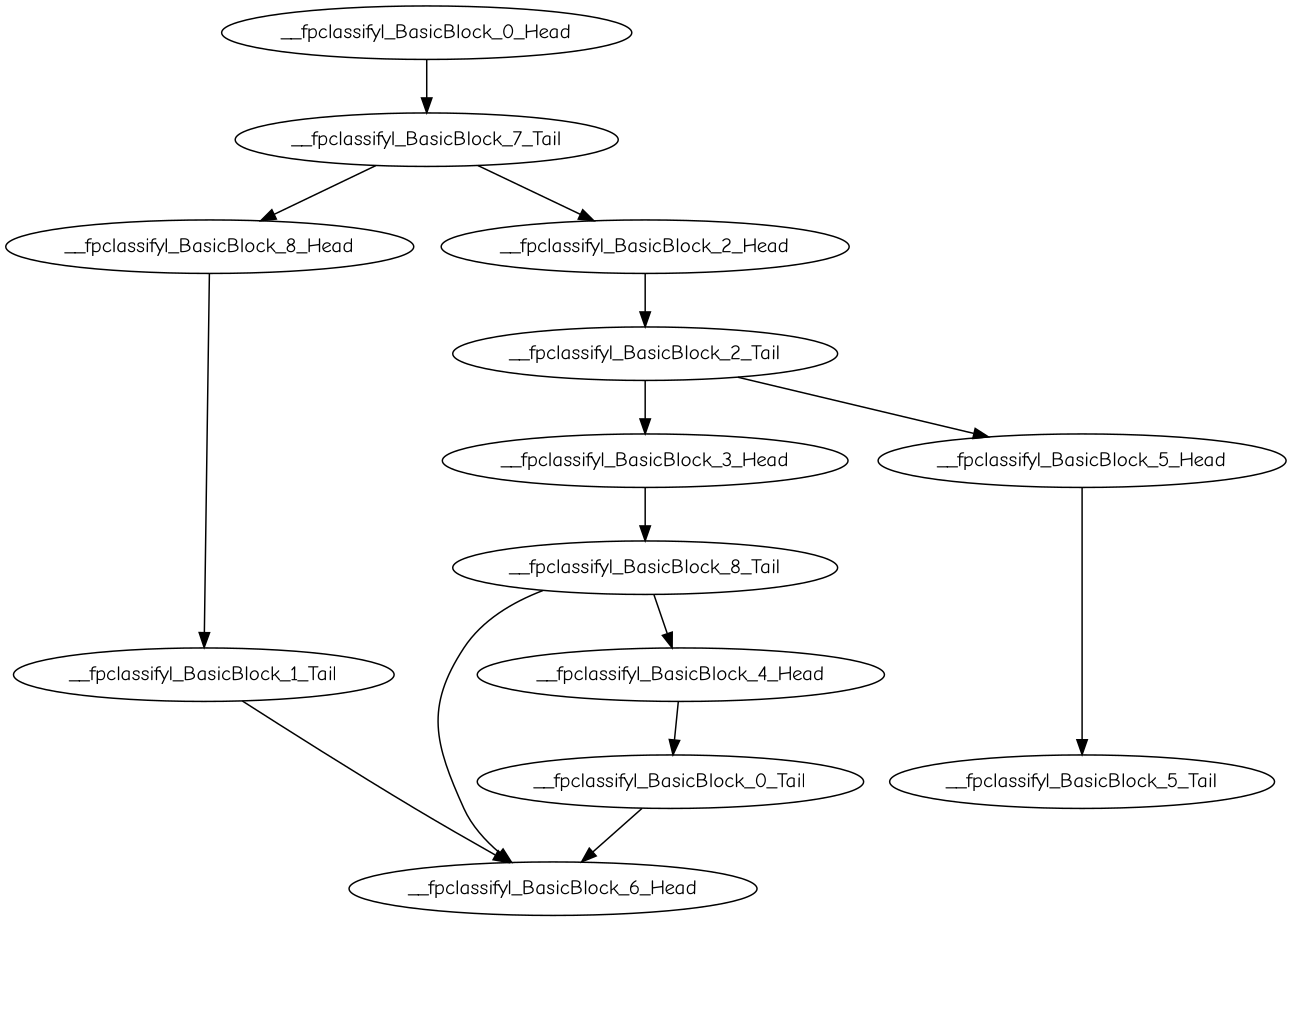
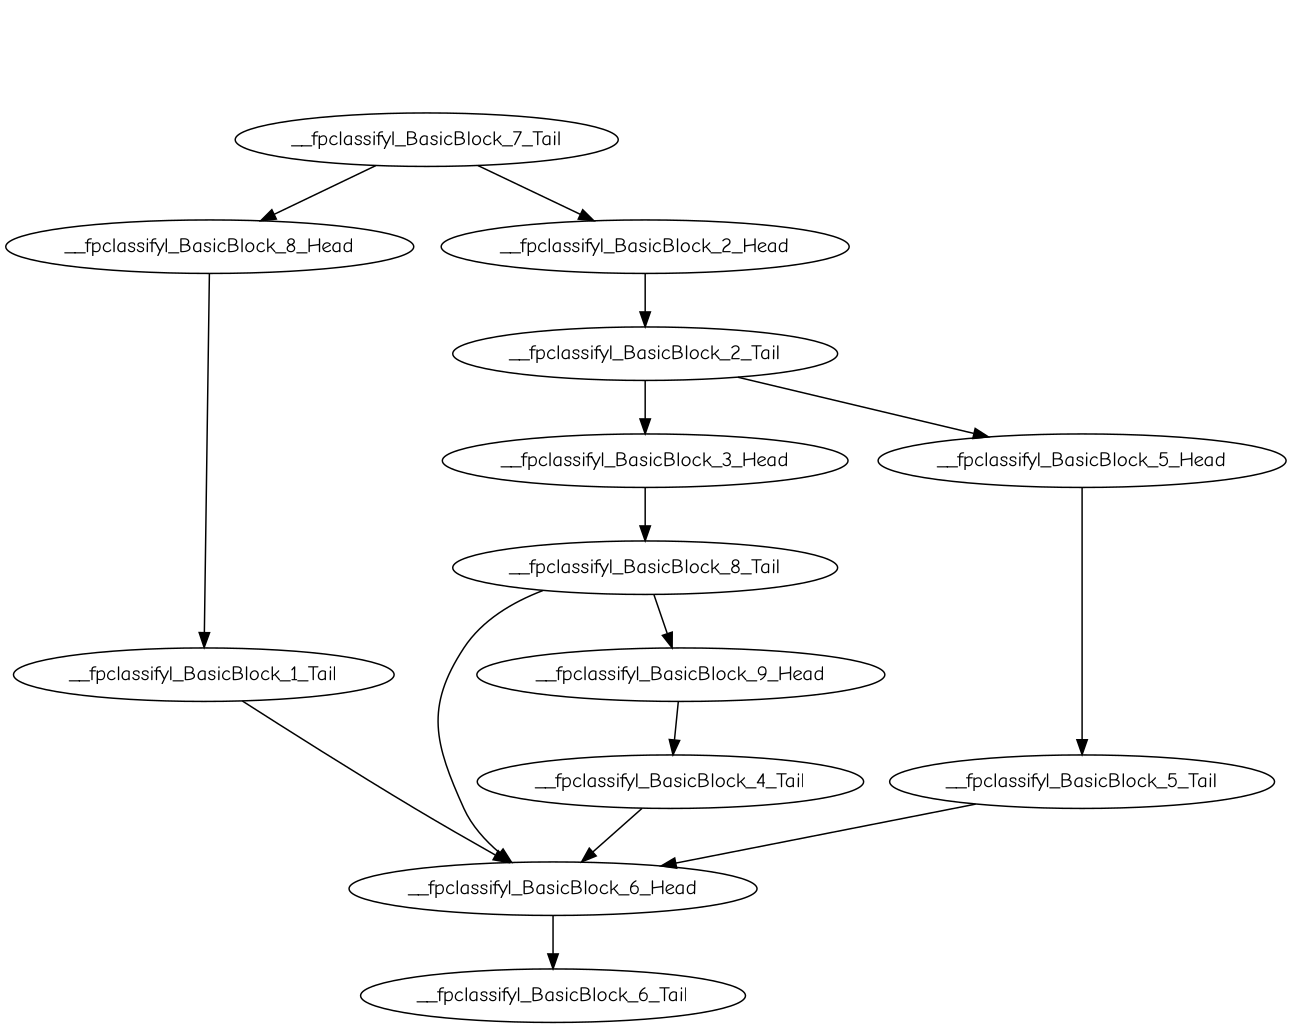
node "__fpclassifyl_BasicBlock_0_Head": removed
node "__fpclassifyl_BasicBlock_4_Head": label "__fpclassifyl_BasicBlock_4_Head" -> "__fpclassifyl_BasicBlock_9_Head"
node "__fpclassifyl_BasicBlock_0_Tail": label "__fpclassifyl_BasicBlock_0_Tail" -> "__fpclassifyl_BasicBlock_4_Tail"
edge "__fpclassifyl_BasicBlock_5_Tail" -> "__fpclassifyl_BasicBlock_6_Head": added
node "__fpclassifyl_BasicBlock_6_Tail": added
